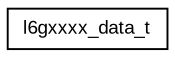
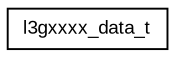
node "l6gxxxx_data_t": label "l6gxxxx_data_t" -> "l3gxxxx_data_t"
